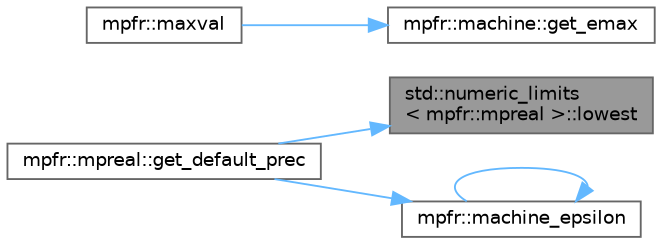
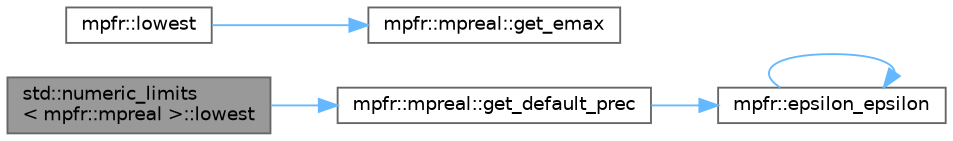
node "mpfr::maxval": label "mpfr::maxval" -> "mpfr::lowest"
node "mpfr::machine::get_emax": label "mpfr::machine::get_emax" -> "mpfr::mpreal::get_emax"
edge "mpfr::mpreal::get_default_prec" -> "std::numeric_limits < mpfr::mpreal >::lowest": reversed
node "mpfr::machine_epsilon": label "mpfr::machine_epsilon" -> "mpfr::epsilon_epsilon"
